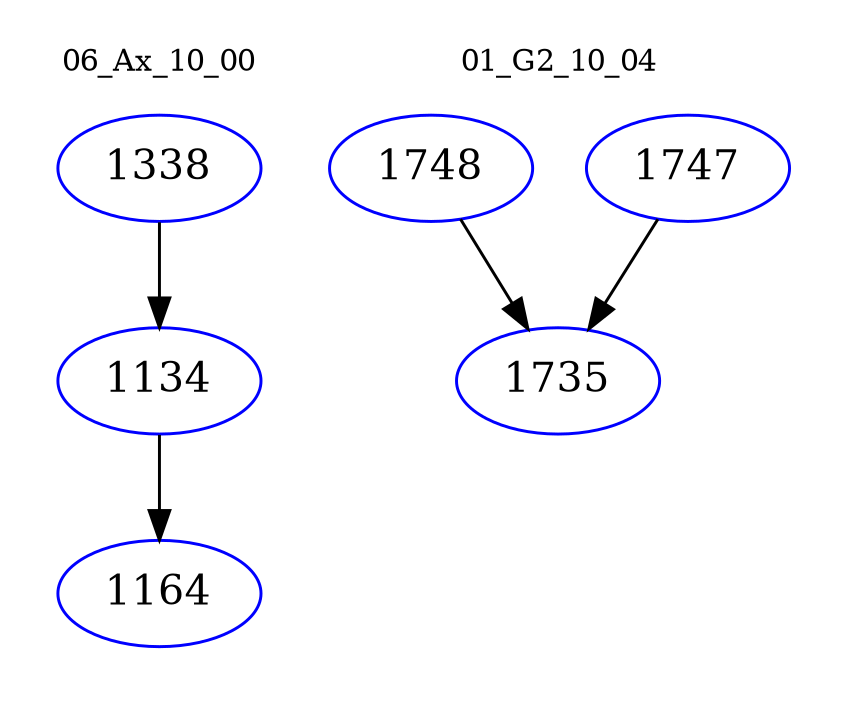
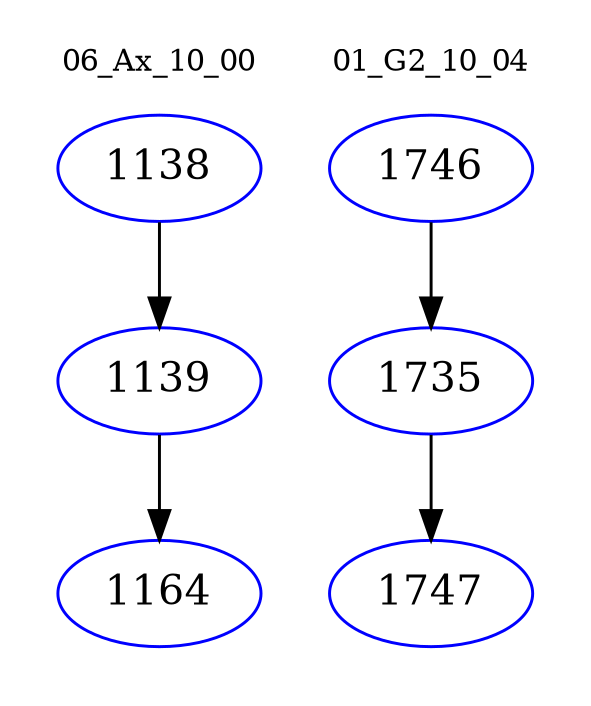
node "1338": label "1338" -> "1138"
node "1748": label "1748" -> "1746"
edge "1747" -> "1735": reversed
node "1134": label "1134" -> "1139"
